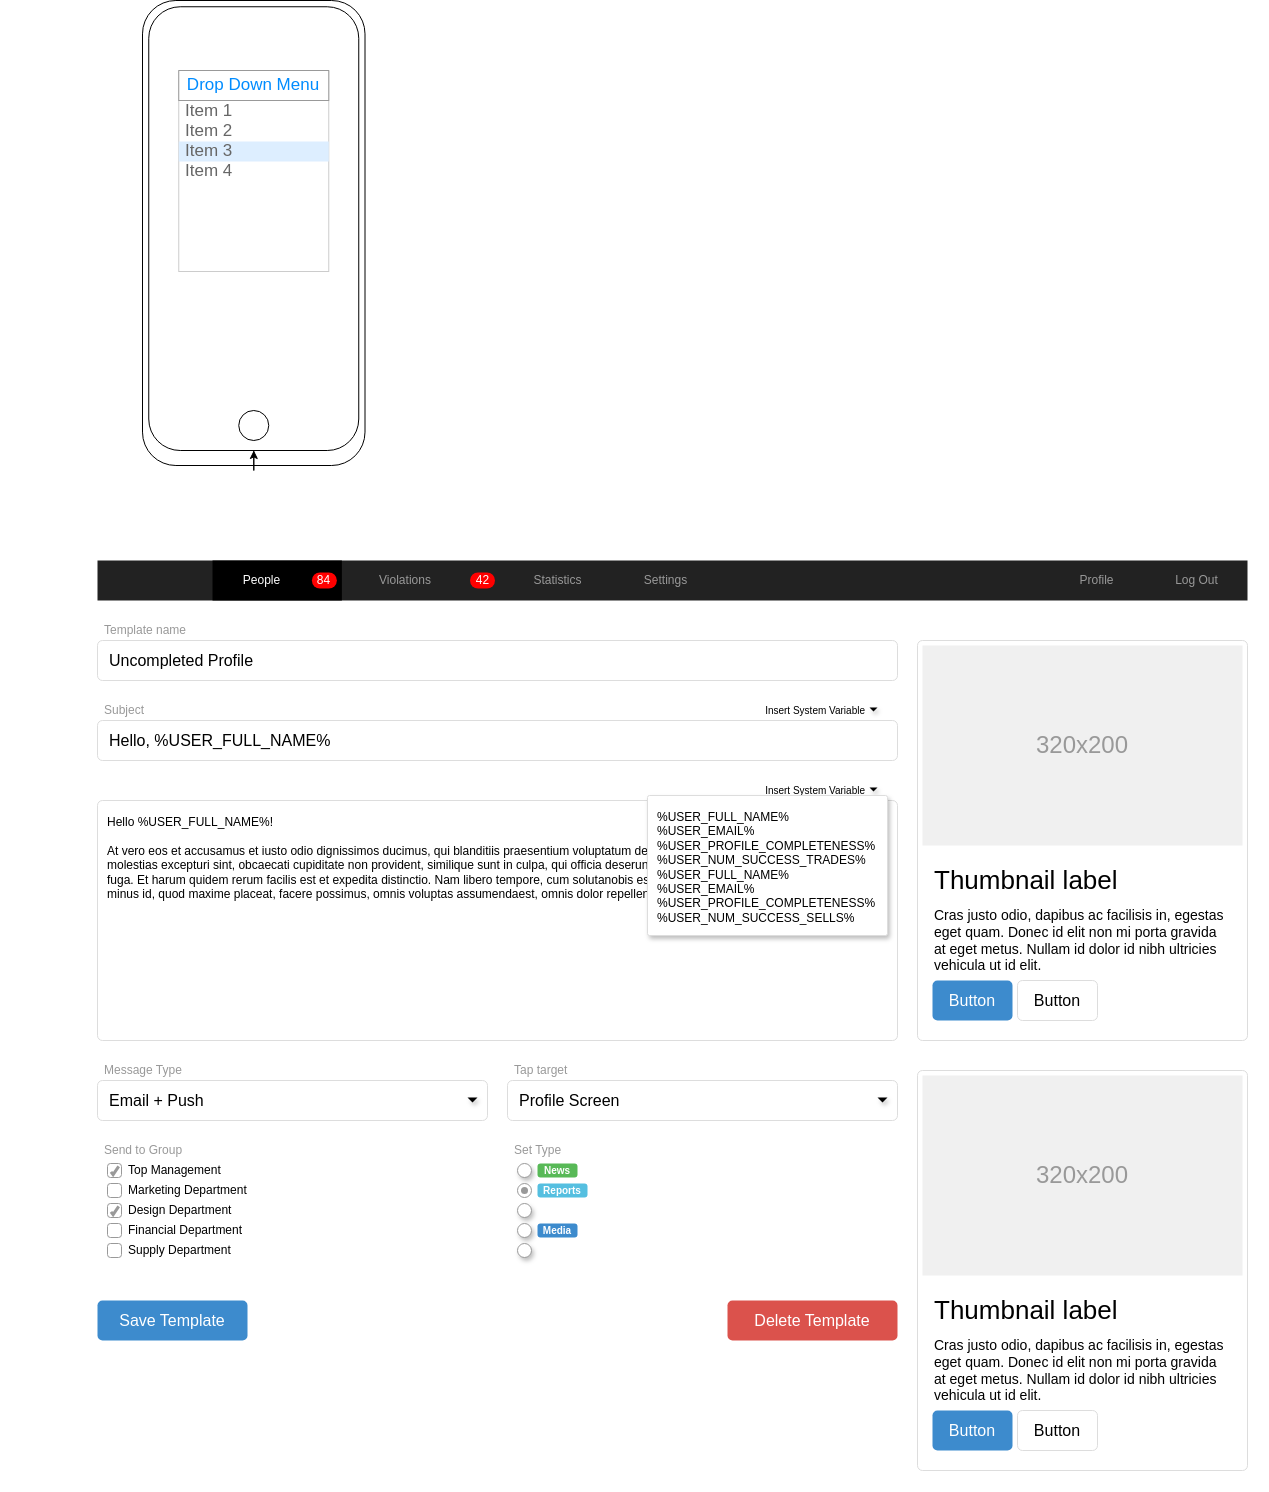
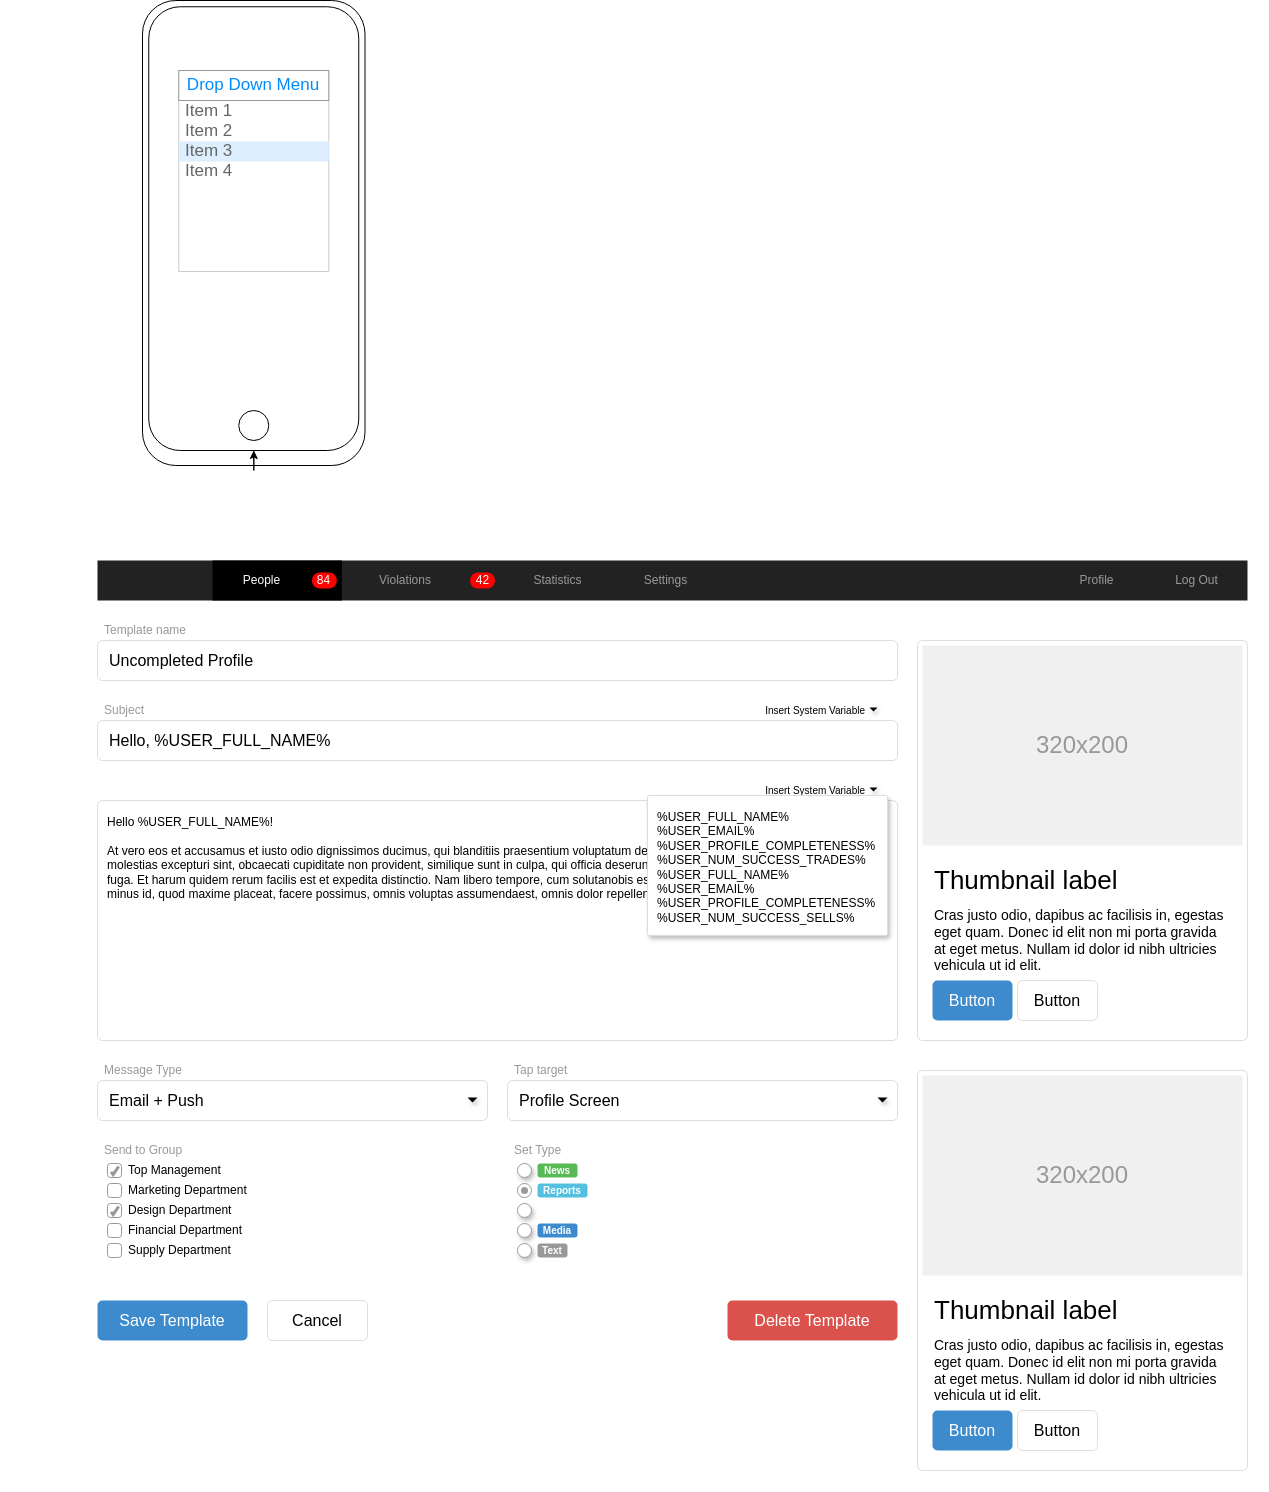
node "Text": added
node "Cancel": added
